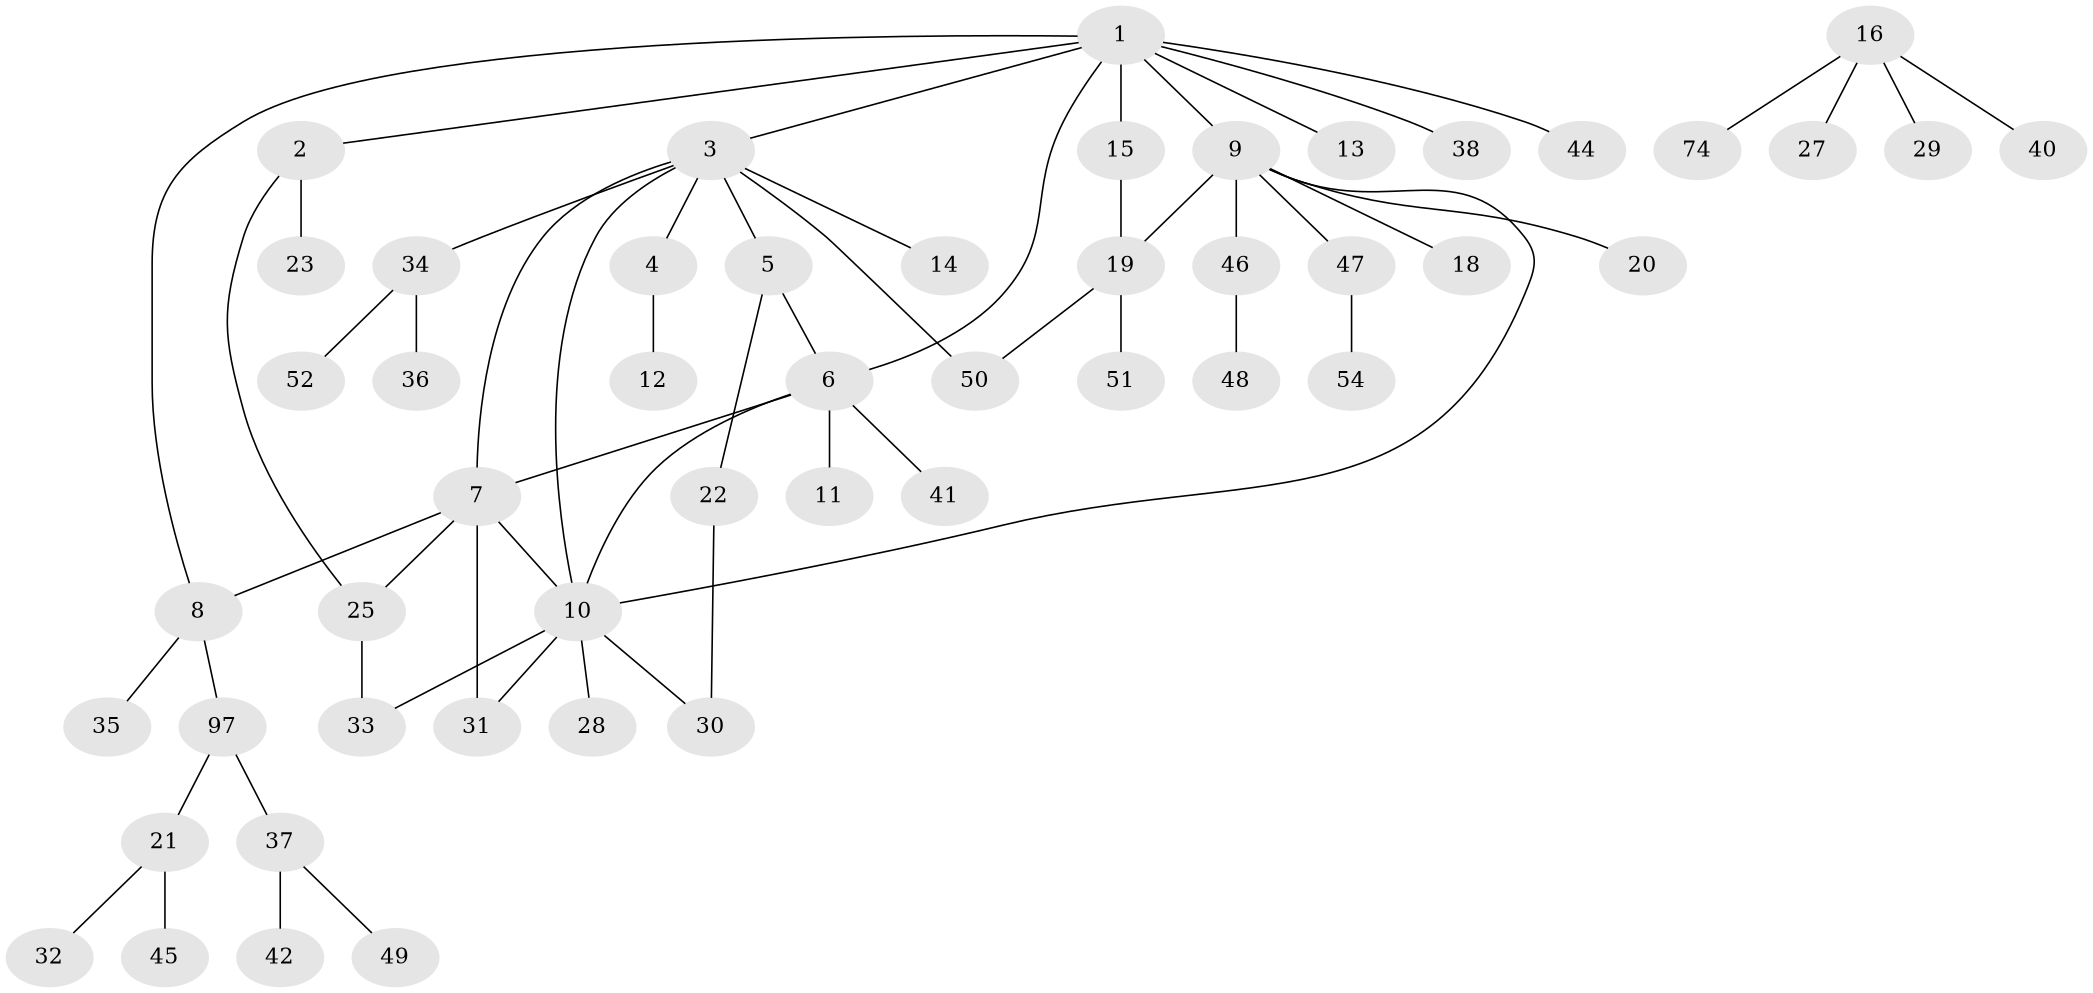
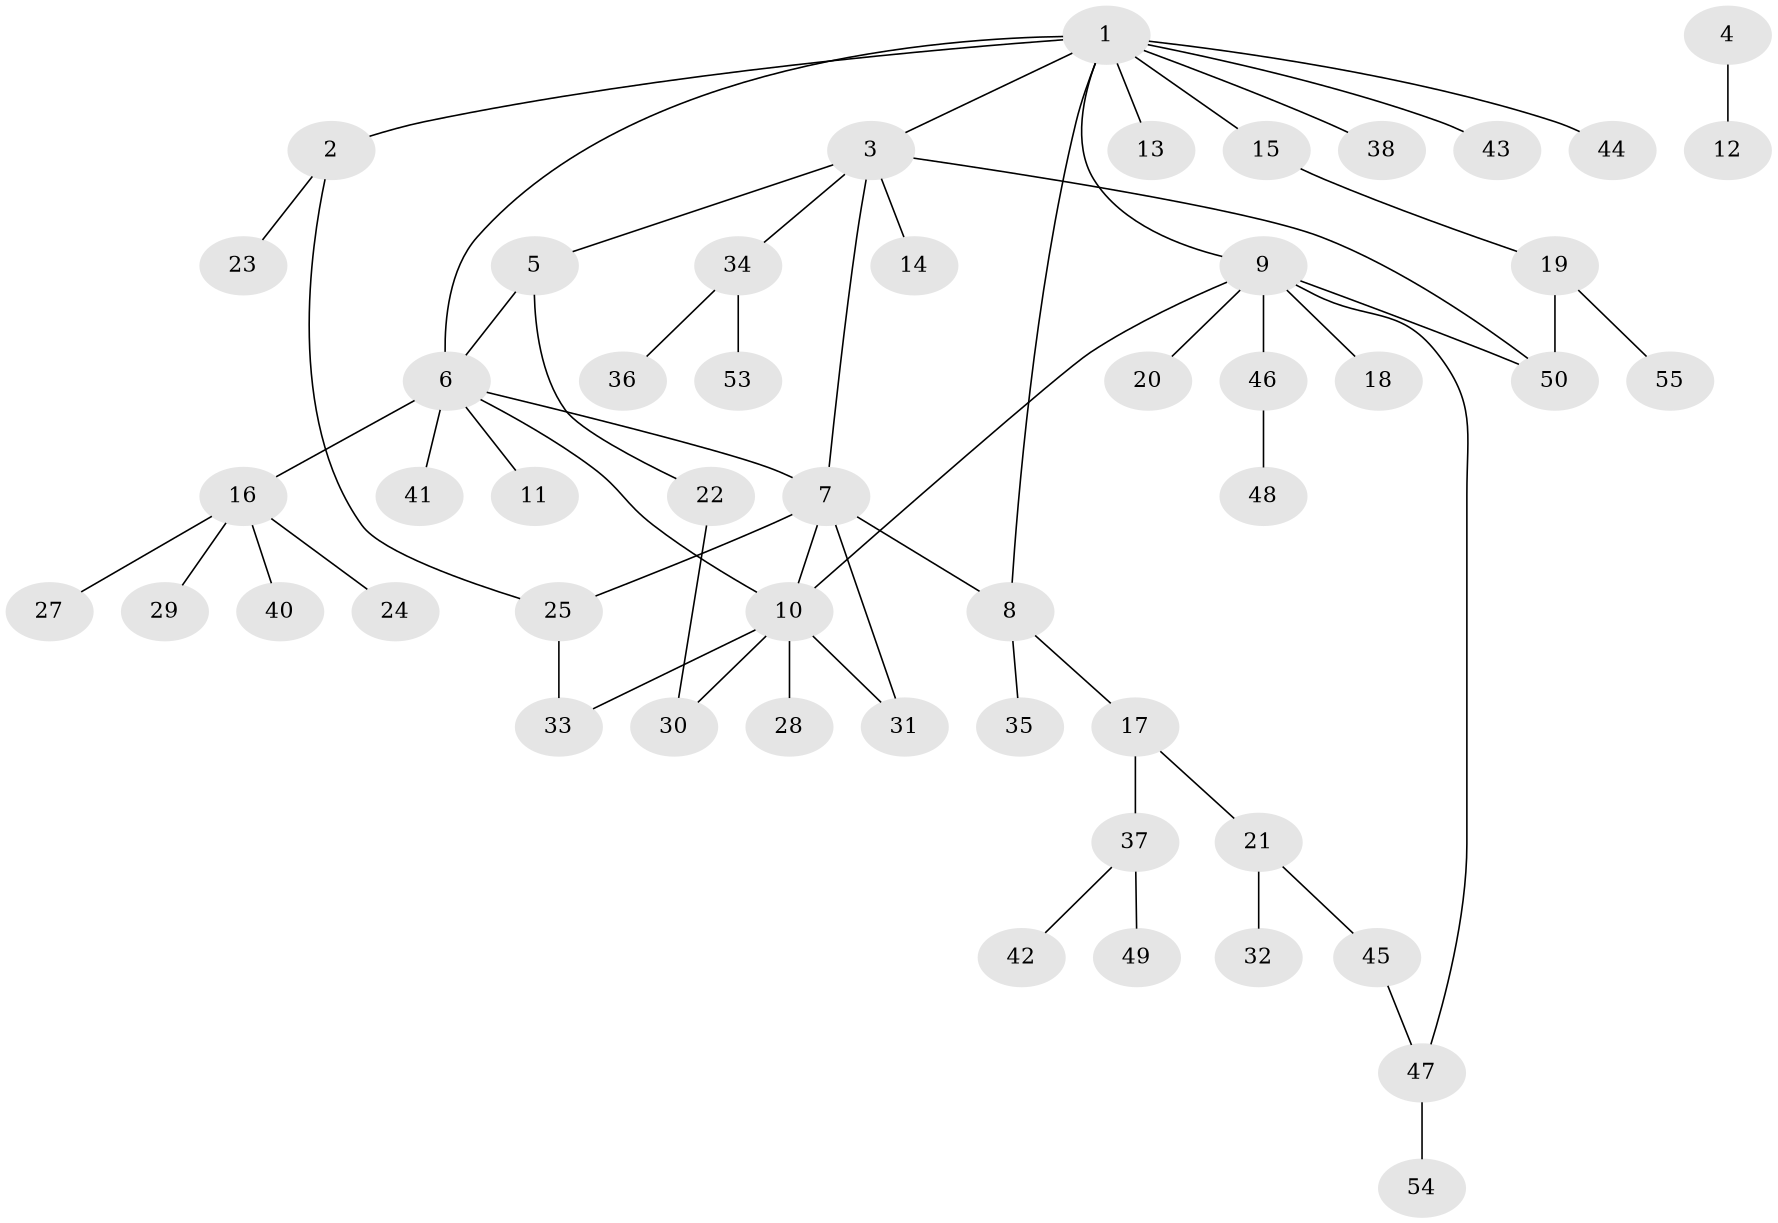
node "43": added
node "74": label "74" -> "24"
edge "3" -- "4": removed
edge "9" -- "19": now "9" -- "50"
edge "3" -- "10": removed
node "52": label "52" -> "53"
node "51": label "51" -> "55"
edge "6" -- "16": added
node "97": label "97" -> "17"
edge "45" -- "47": added
